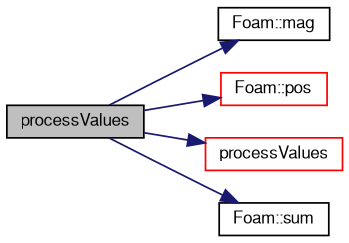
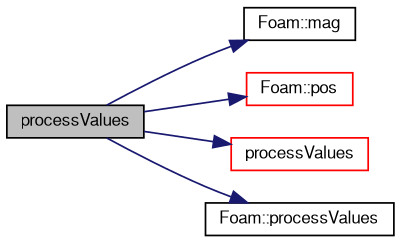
node "Foam::sum": label "Foam::sum" -> "Foam::processValues"
